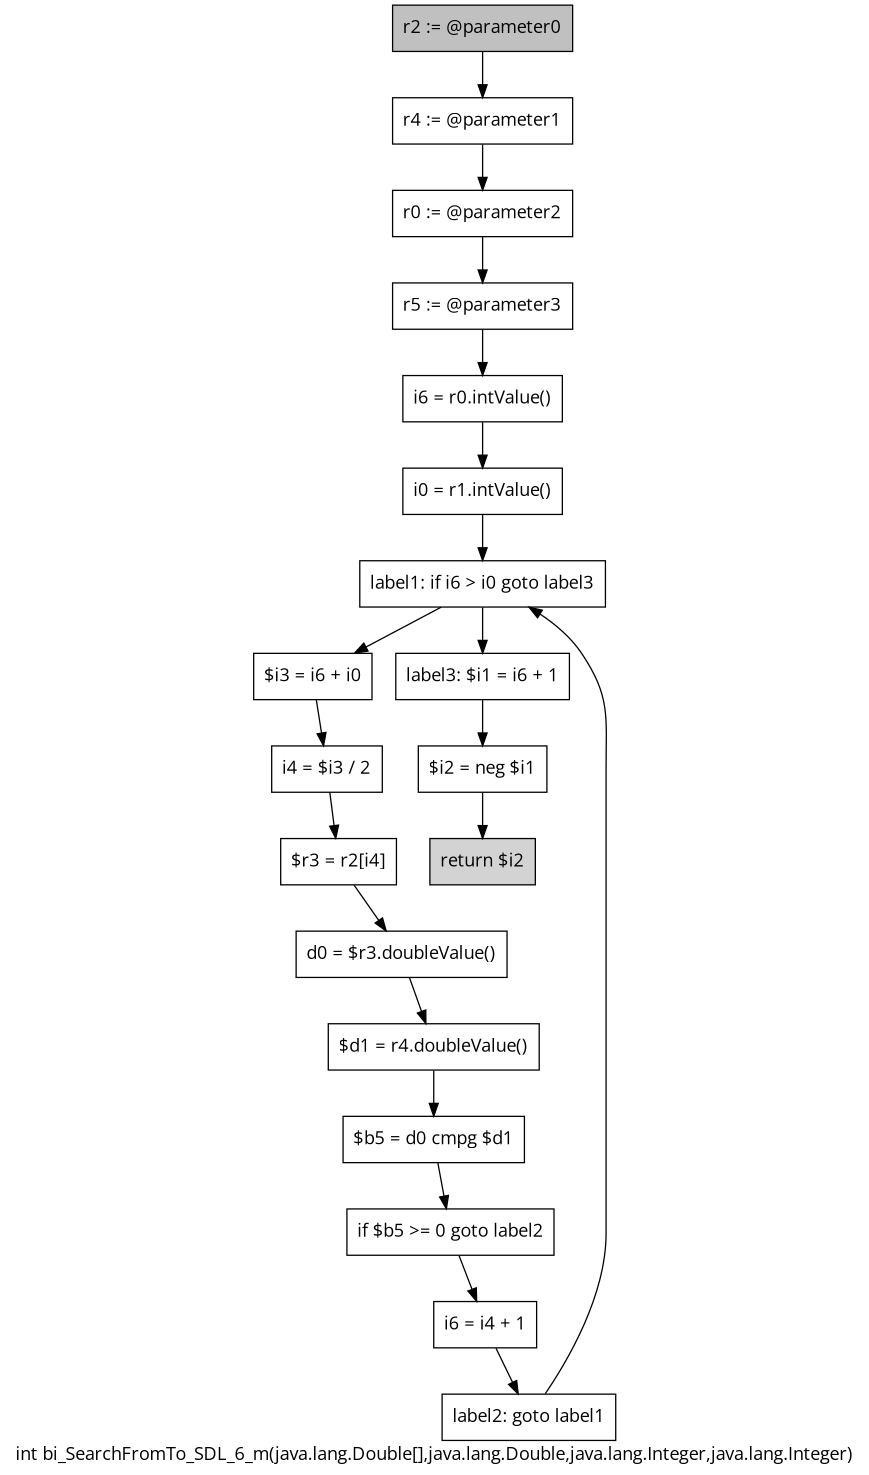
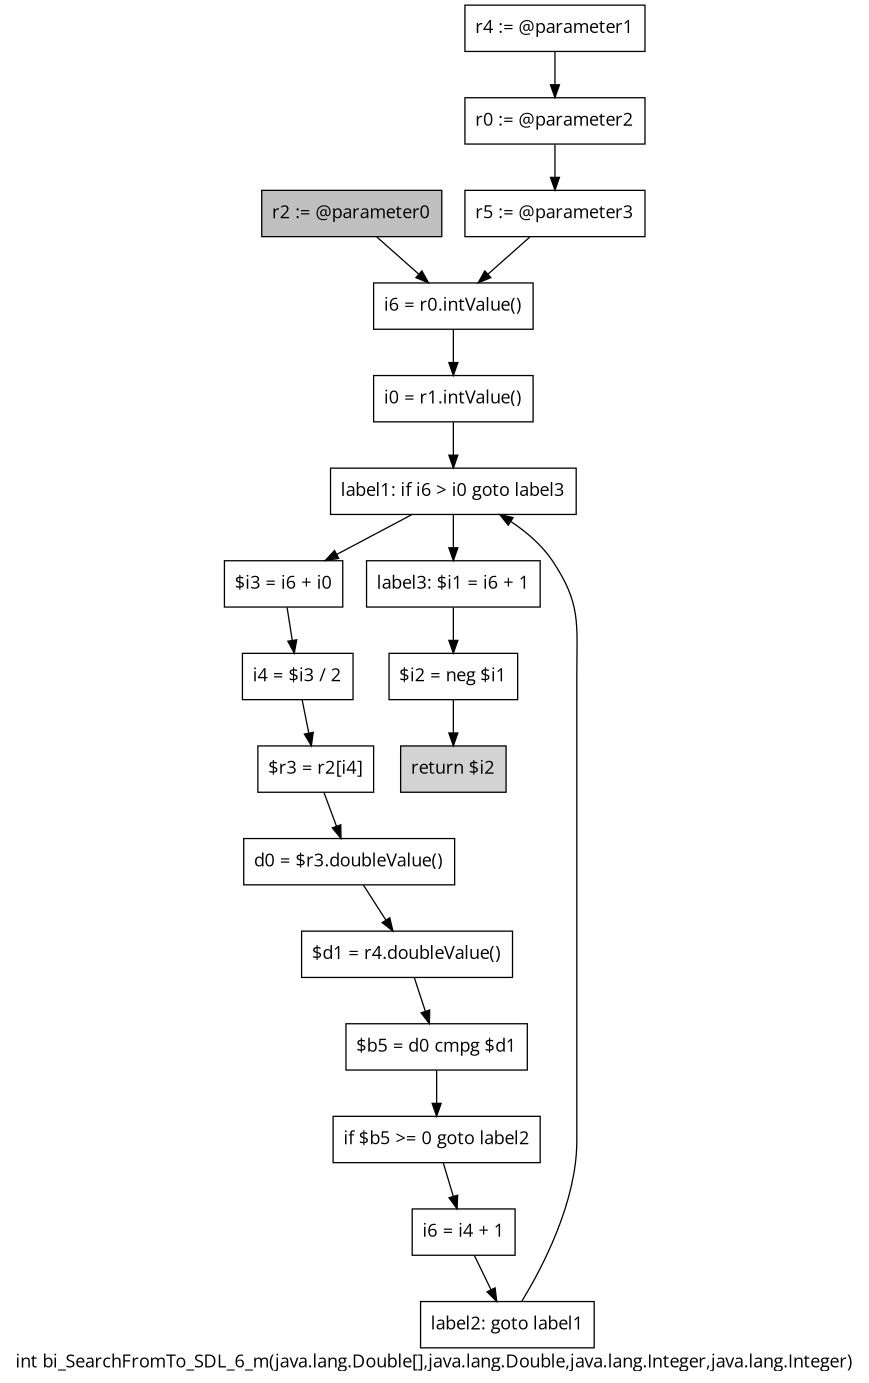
edge "r2 := @parameter0" -> "r4 := @parameter1": now "r2 := @parameter0" -> "i6 = r0.intValue()"
